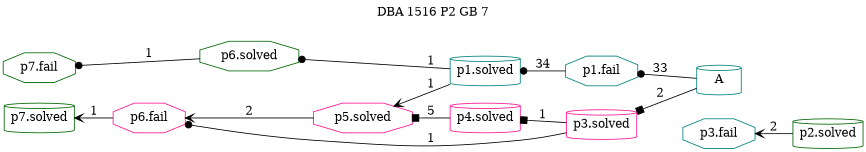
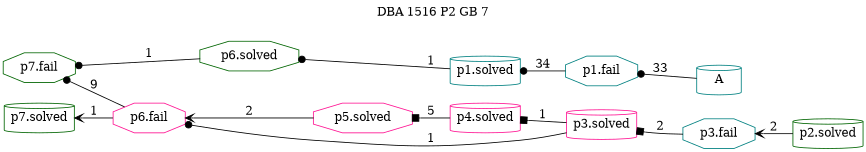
edge "p6.fail" -> "p7.fail": added, label "9"
edge "p1.solved" -> "p5.solved": removed, label "1"
edge "A" -> "p3.solved": now "p3.fail" -> "p3.solved"
